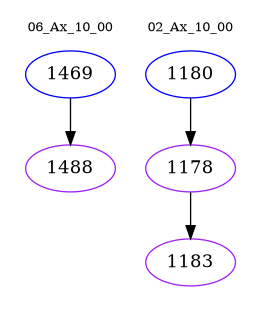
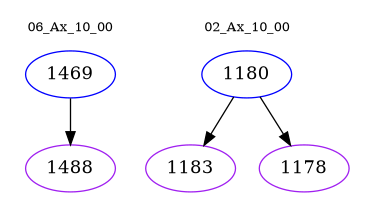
edge "1178" -> "1183": now "1180" -> "1183"
